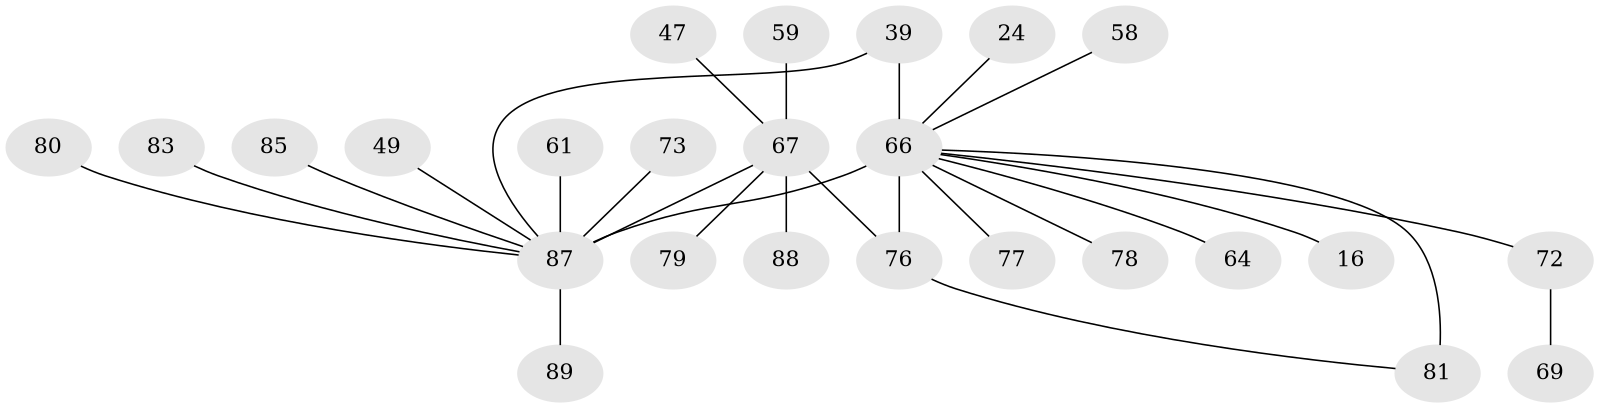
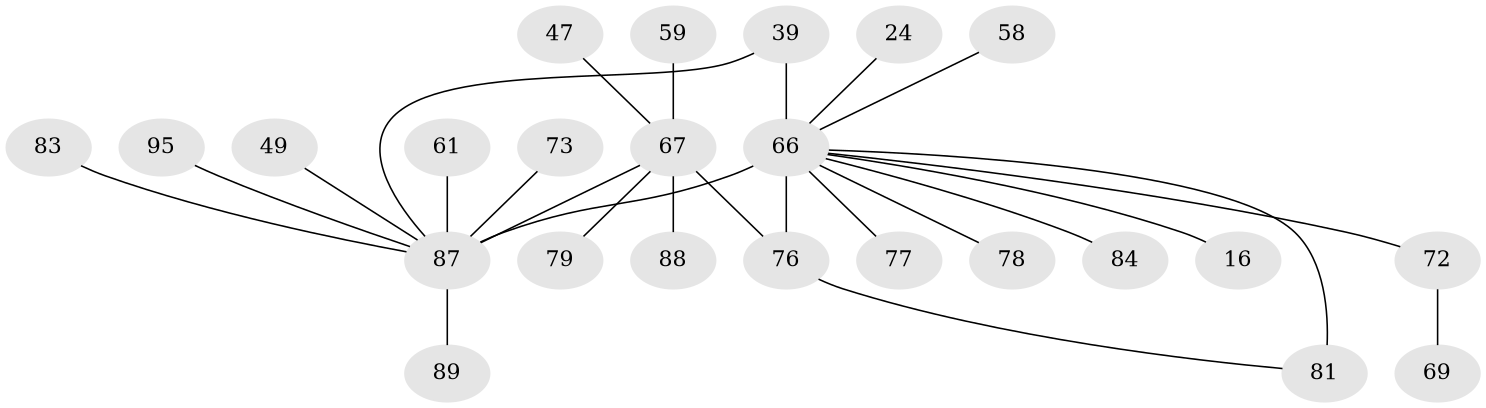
node "80": removed
node "85": label "85" -> "95"
node "64": label "64" -> "84"
